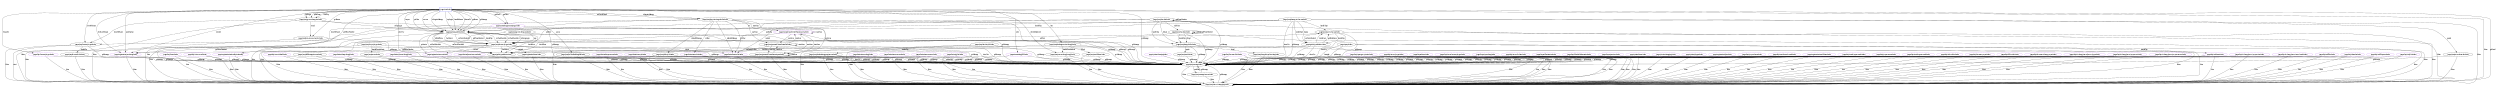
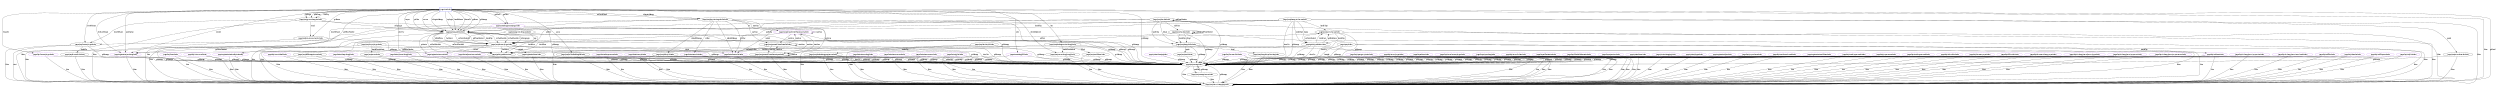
edge "/pages/registration/searchName/index" -> "/pages/jxzq/xiao-xi-xiang-qing/index": removed, label "libiao"
